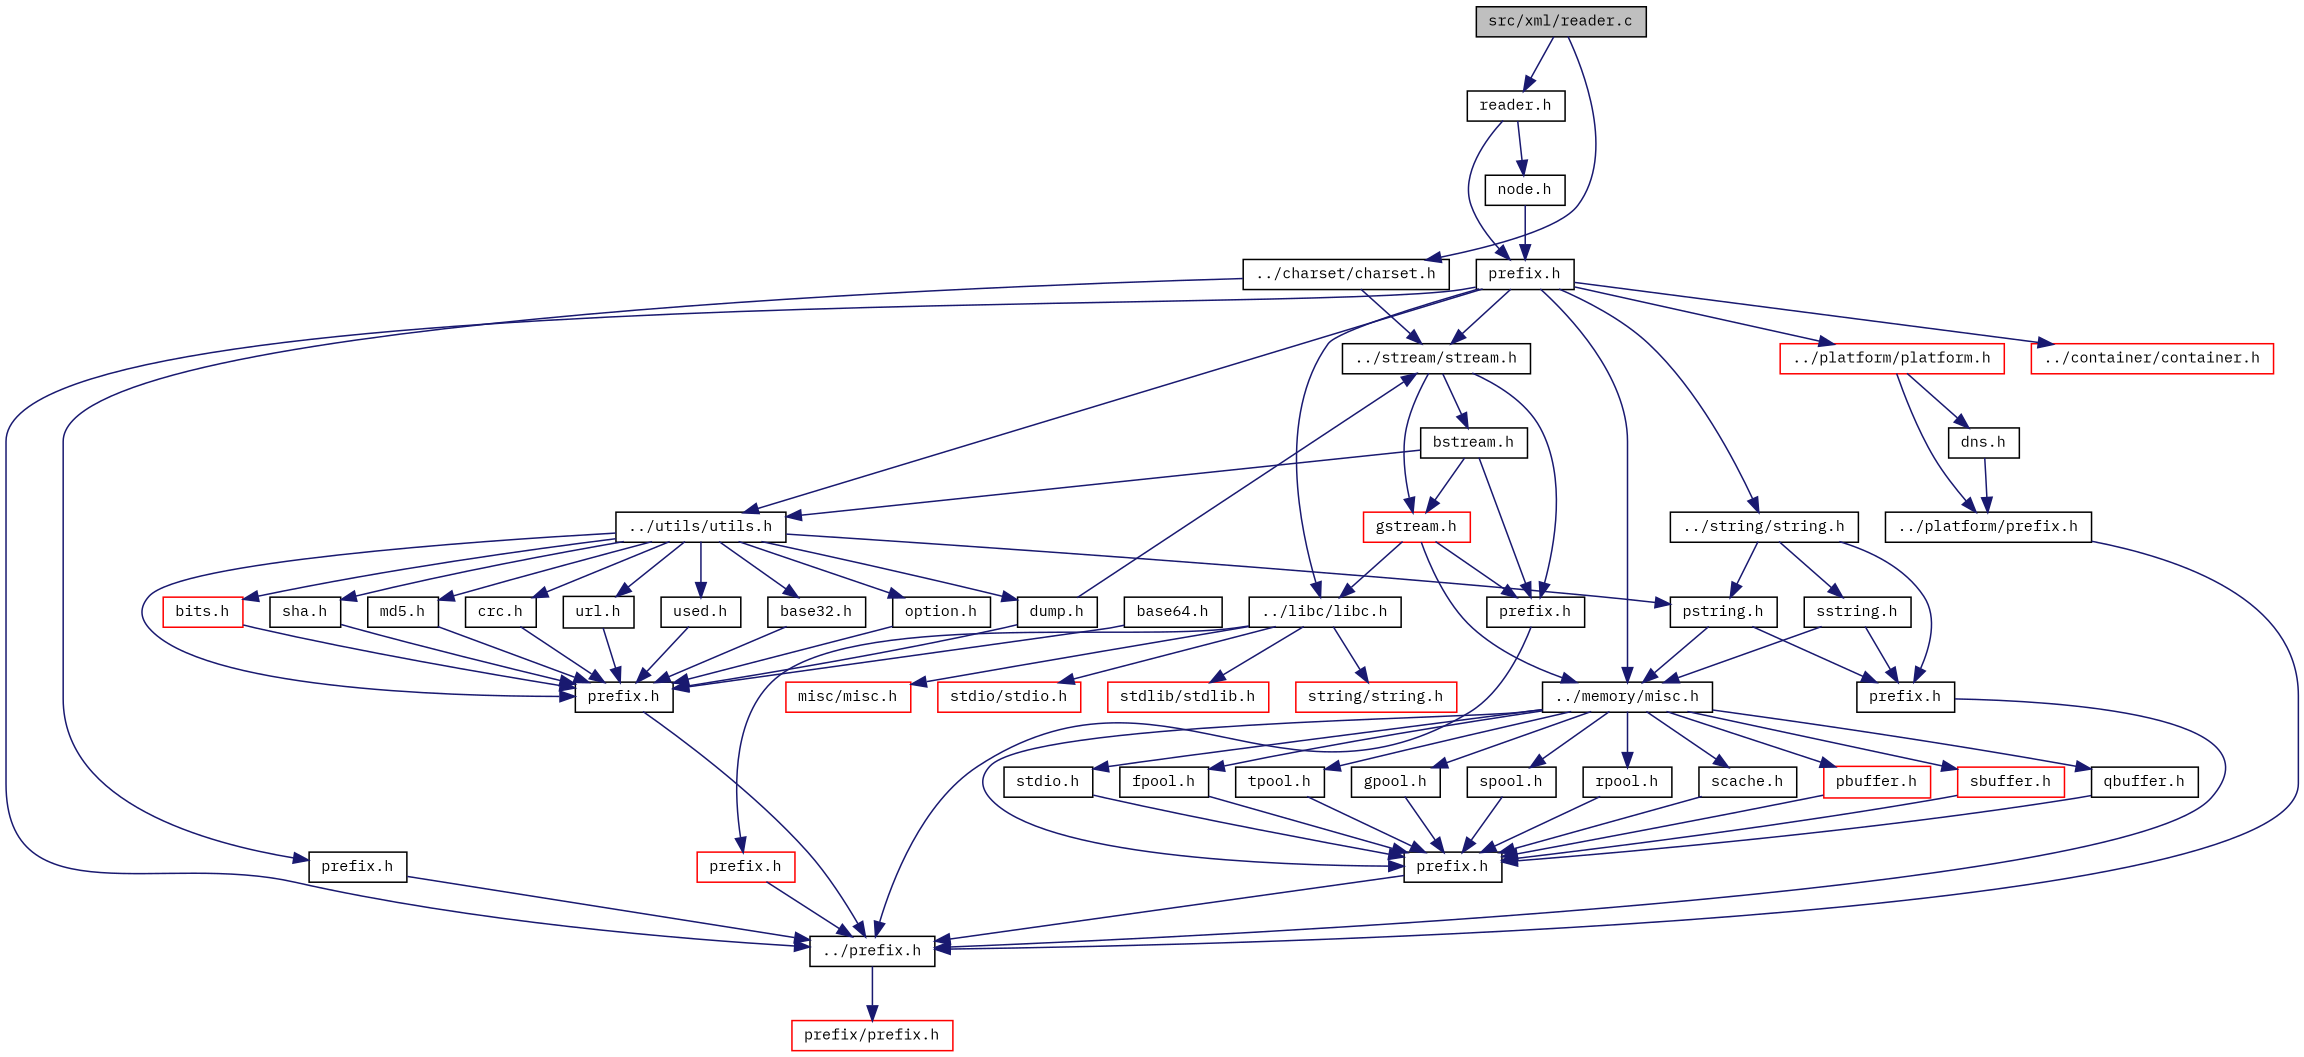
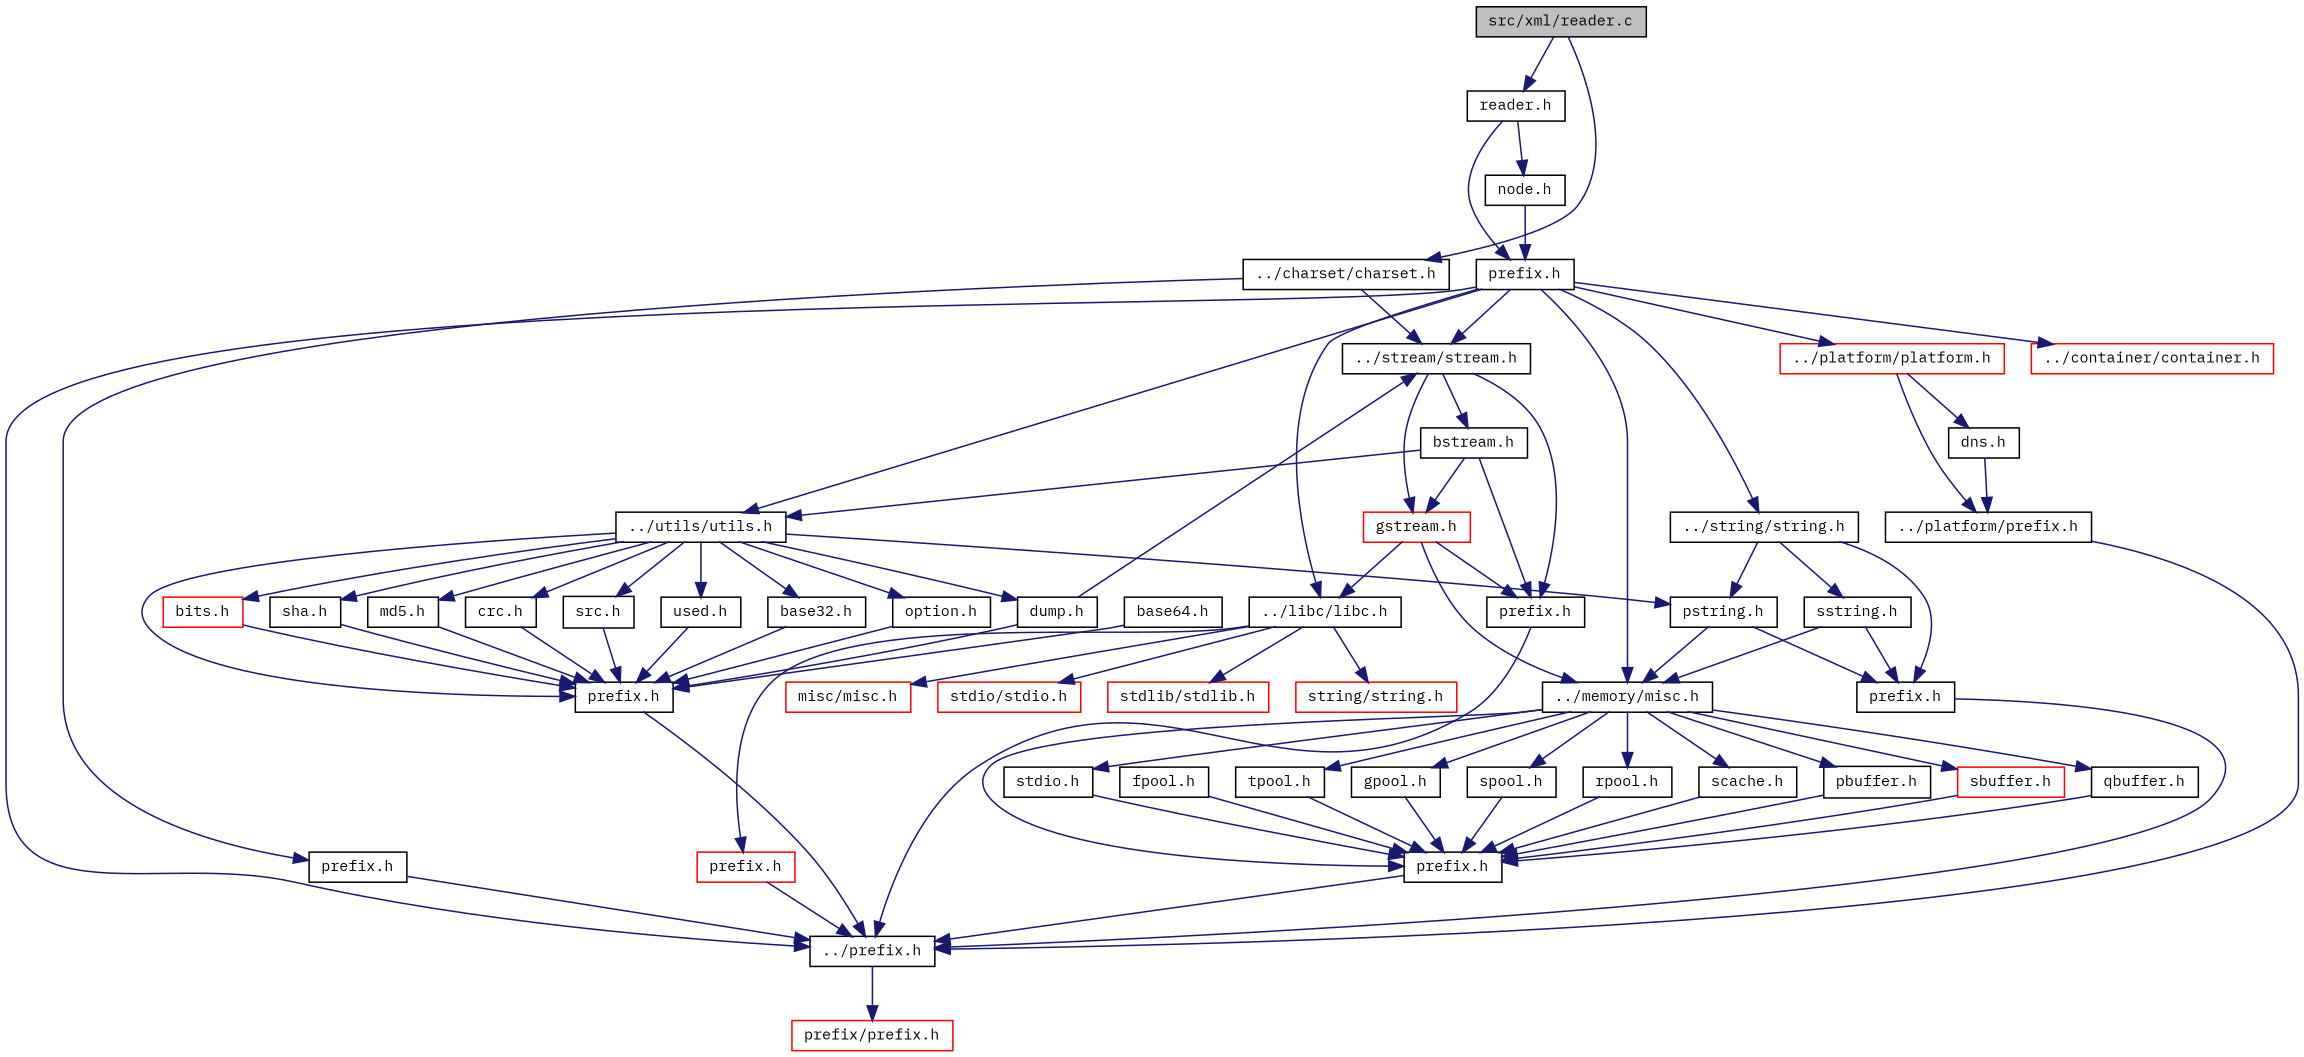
node "url.h": label "url.h" -> "src.h"
edge "../memory/misc.h" -> "fpool.h": removed
node "pbuffer.h": color red -> black
